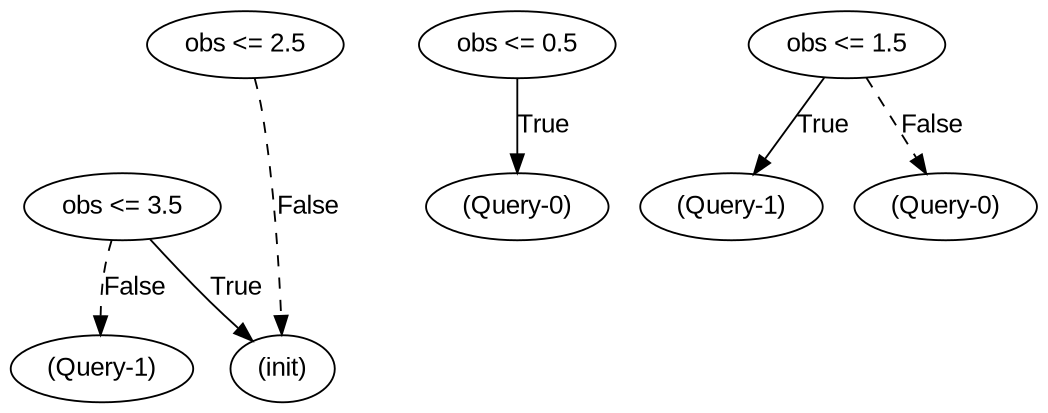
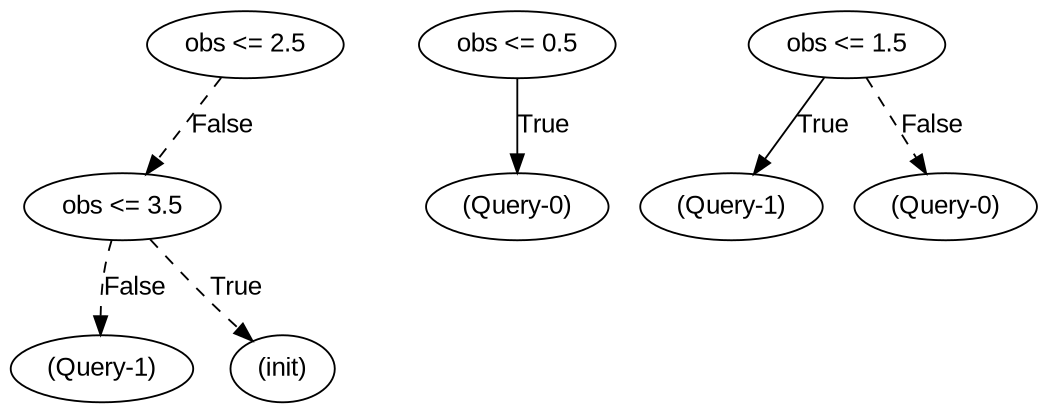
edge "obs <= 2.5" -> "(init)": now "obs <= 2.5" -> "obs <= 3.5"
edge "obs <= 3.5" -> "(init)": style solid -> dashed
